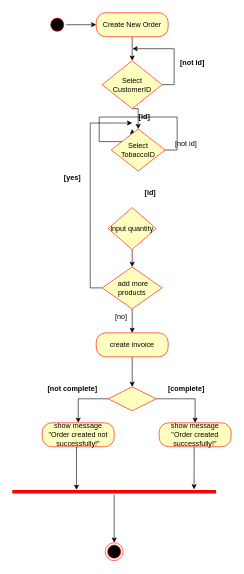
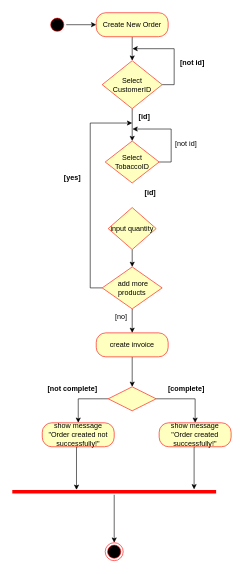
node "Select TobaccoID": moved (138, 150) -> (132, 162)
